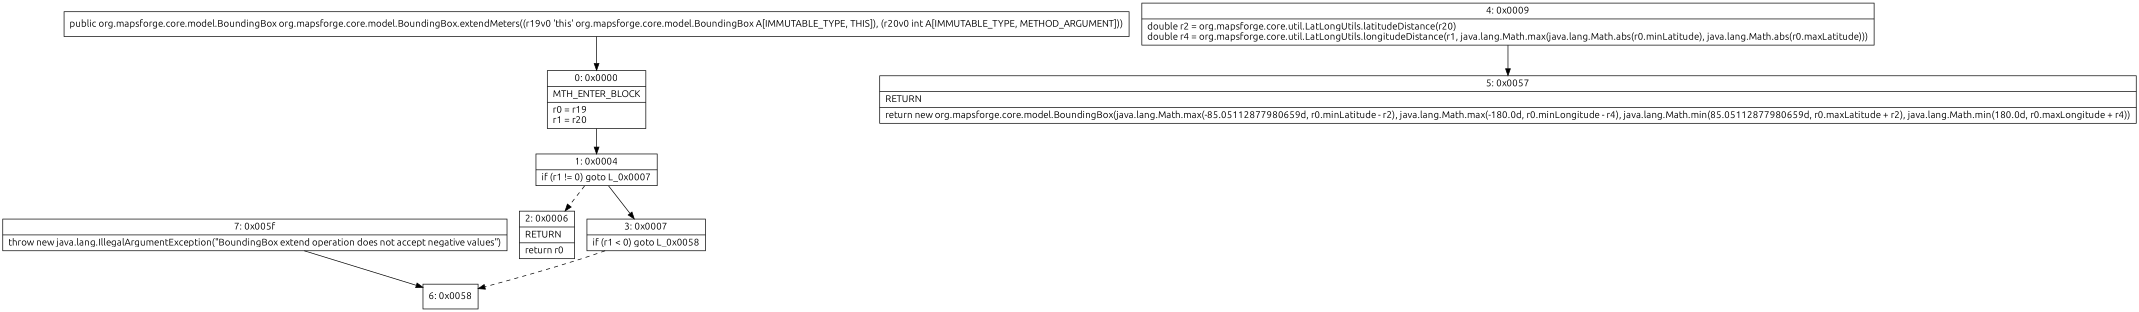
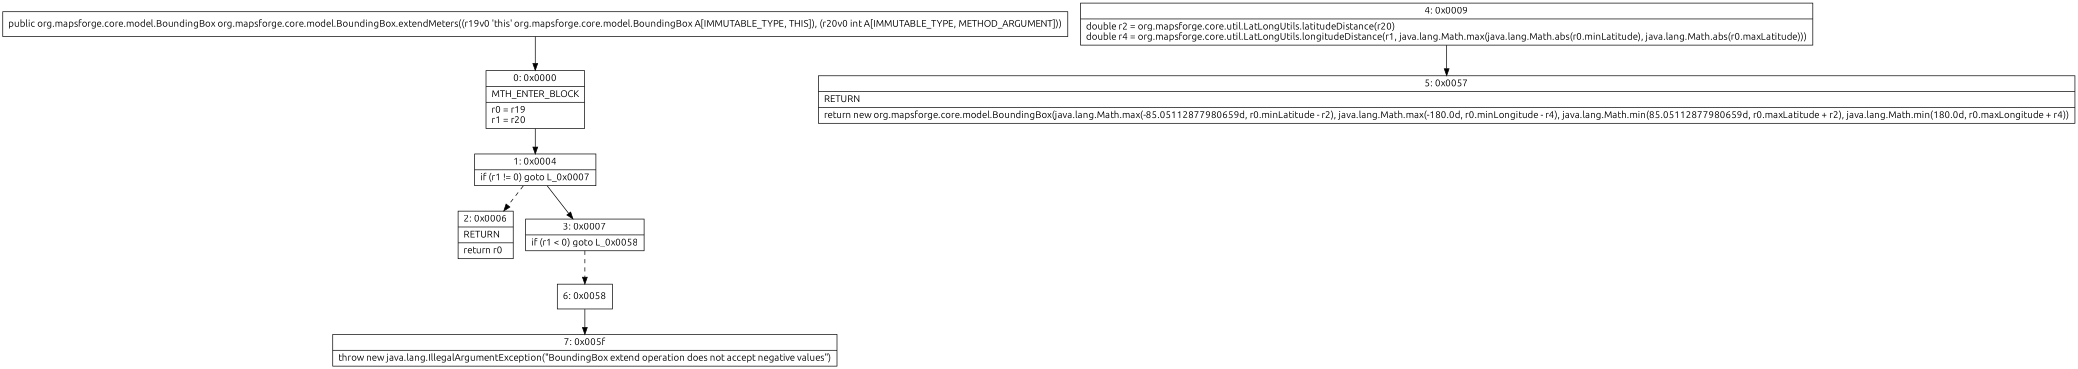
edge "7: 0x005f" -> "6: 0x0058": reversed
